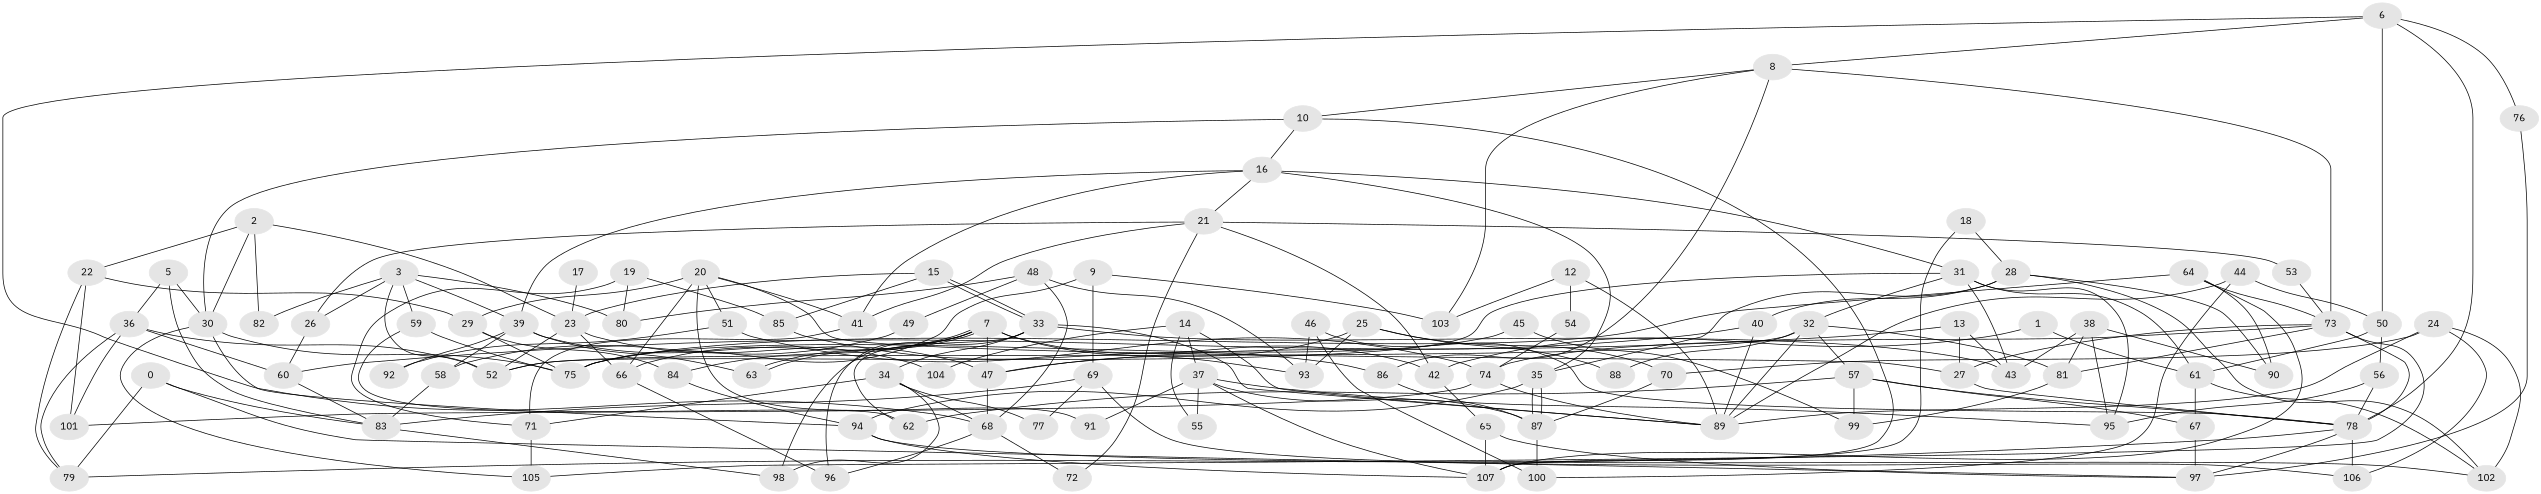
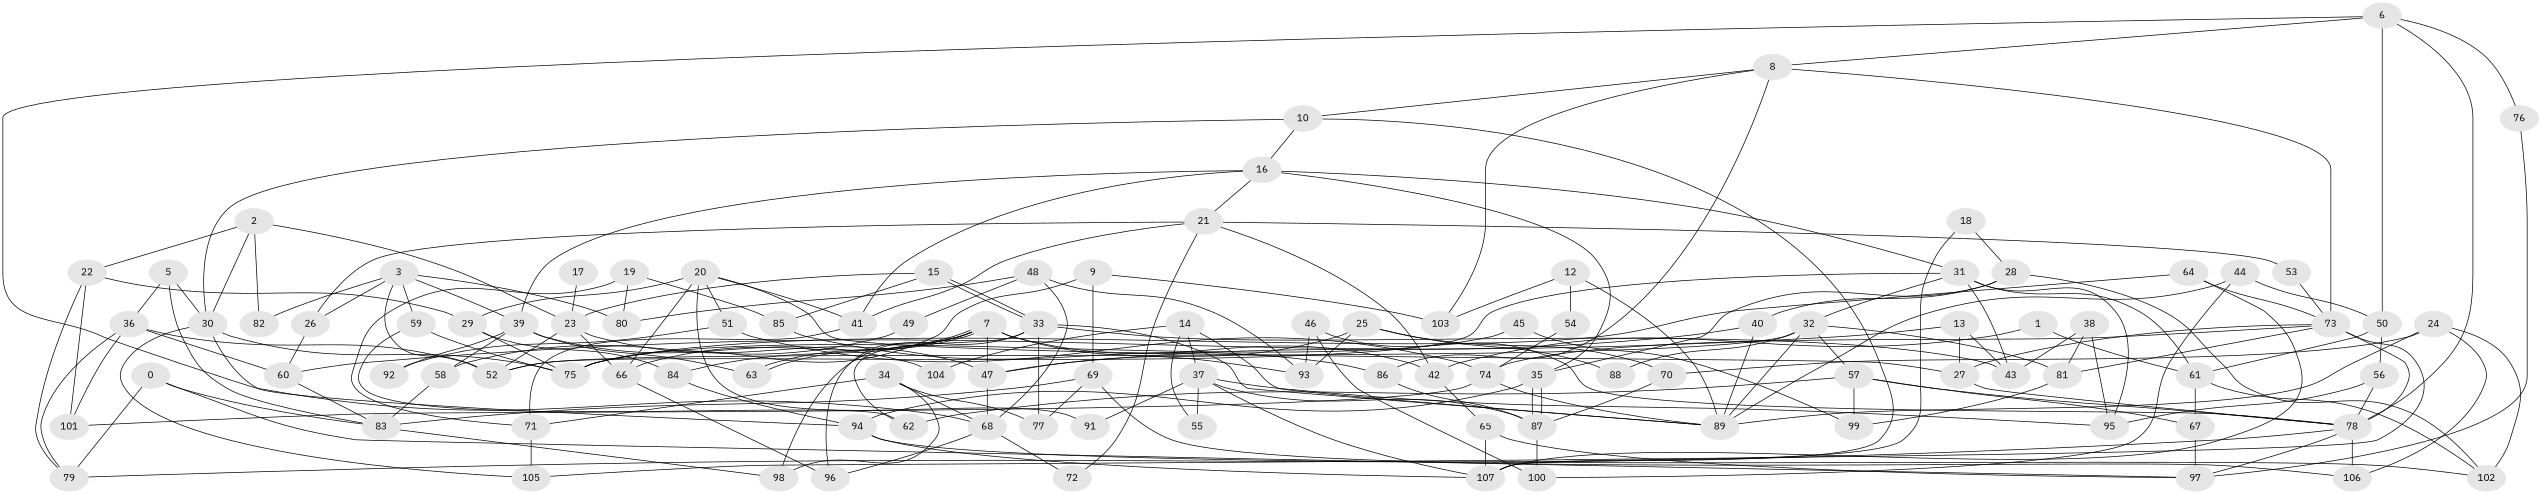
edge "33" -- "34": now "33" -- "77"
node "90": removed
